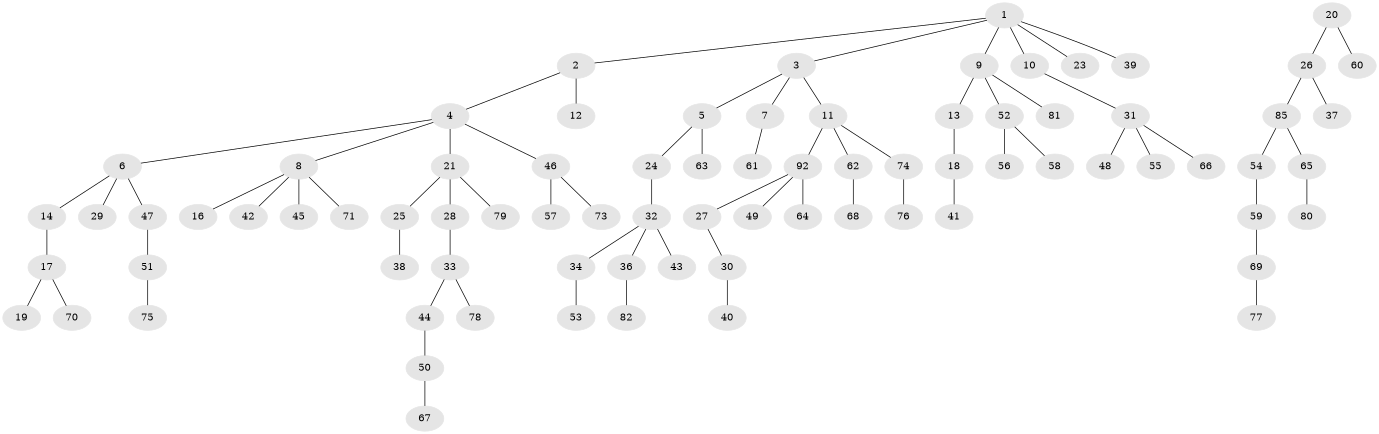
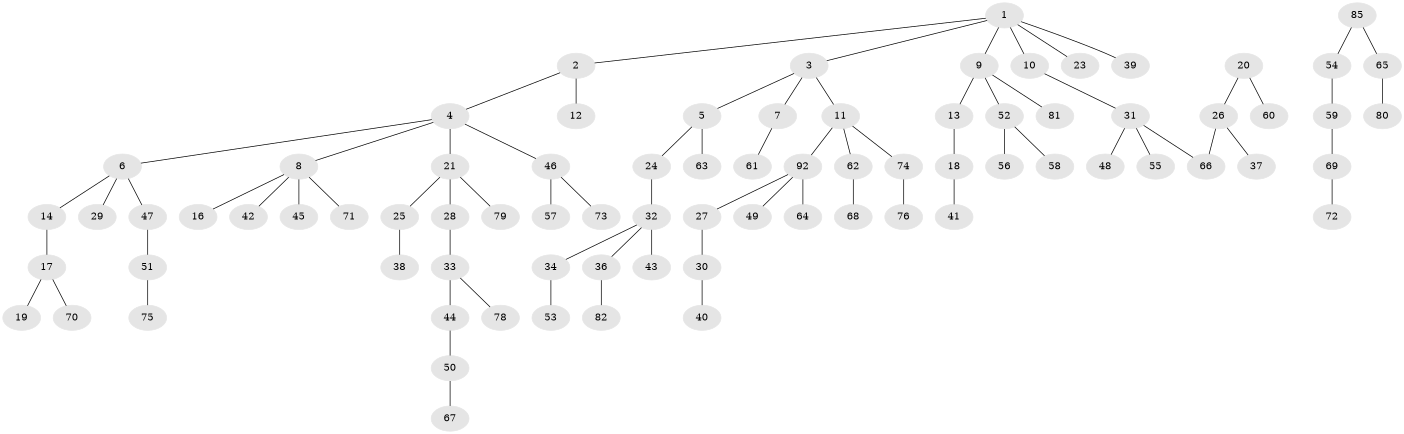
edge "26" -- "85": now "26" -- "66"
node "77": label "77" -> "72"
